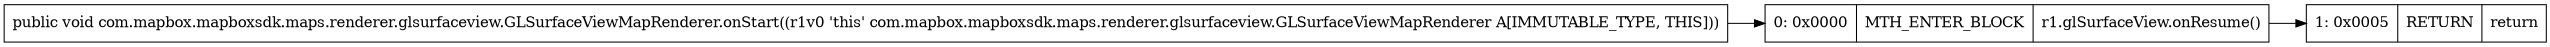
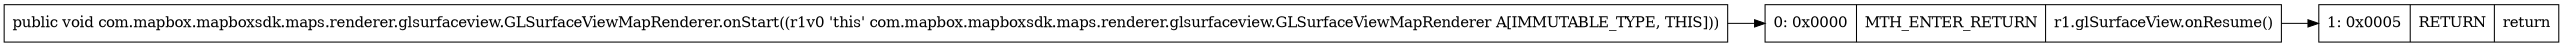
node "0: 0x0000": text "MTH_ENTER_BLOCK" -> "MTH_ENTER_RETURN"
